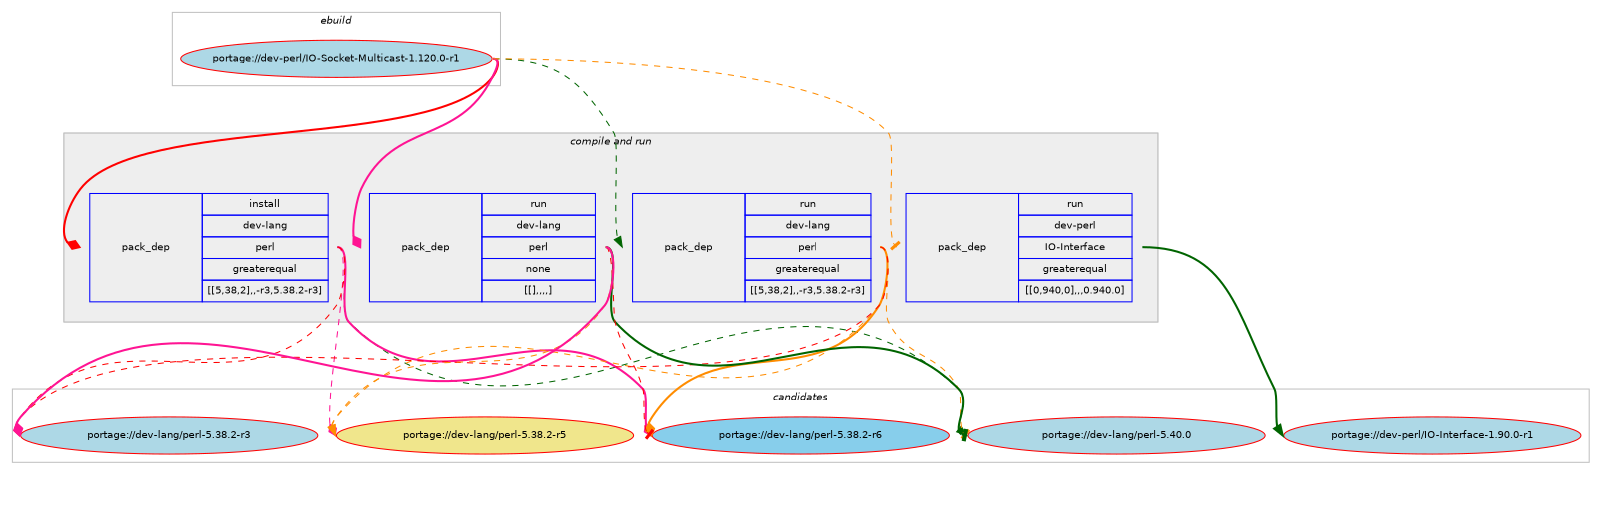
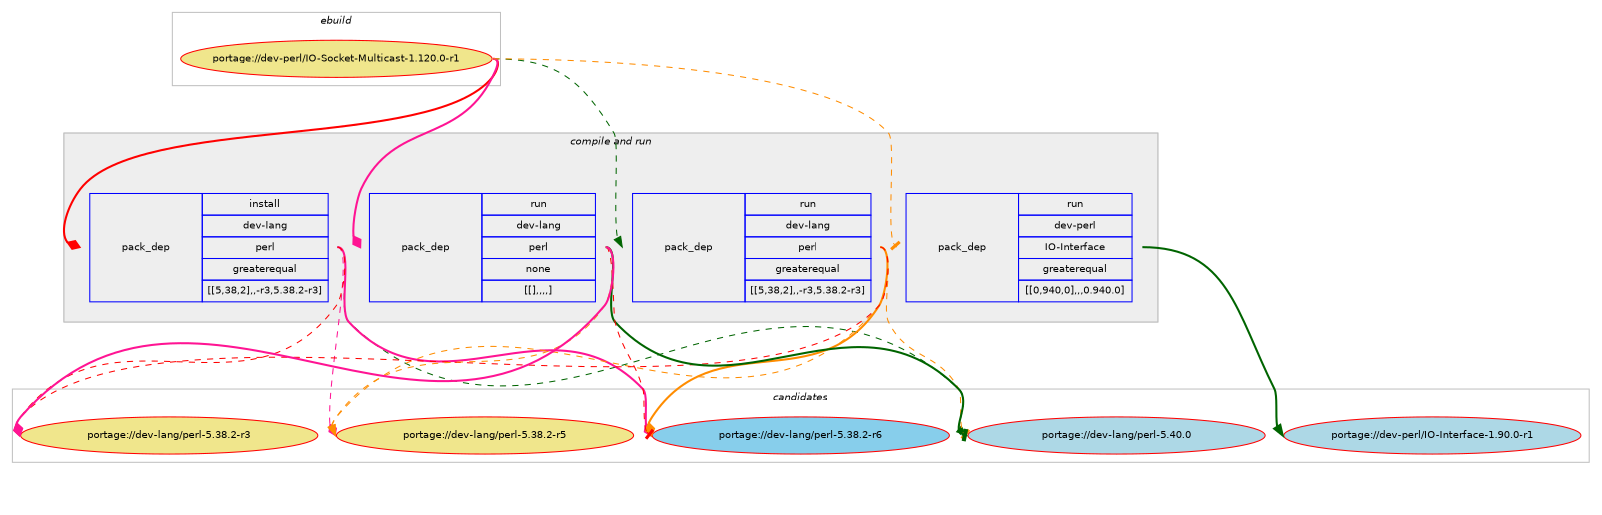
node "portage://dev-perl/IO-Socket-Multicast-1.120.0-r1": fillcolor lightblue -> khaki
node "portage://dev-lang/perl-5.38.2-r3": fillcolor lightblue -> khaki
